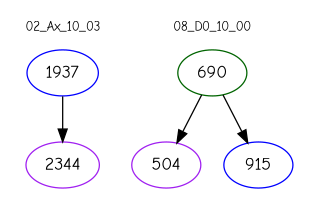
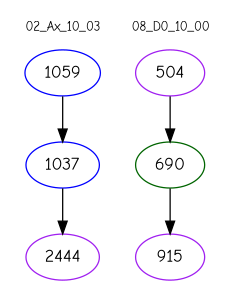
node "1059": added
node "1937": label "1937" -> "1037"
edge "690" -> "504": reversed
node "2344": label "2344" -> "2444"
node "915": color blue -> purple
